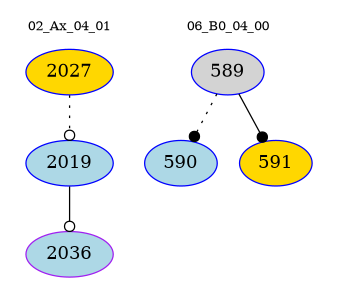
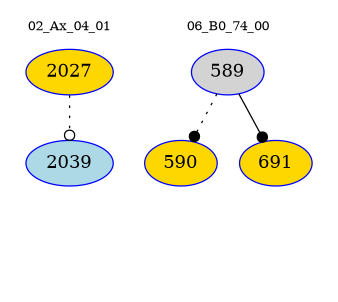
cluster "06_B0_04_00": label "06_B0_04_00" -> "06_B0_74_00"
node "2019": label "2019" -> "2039"
node "590": fillcolor lightblue -> gold
node "591": label "591" -> "691"
node "2036": removed
